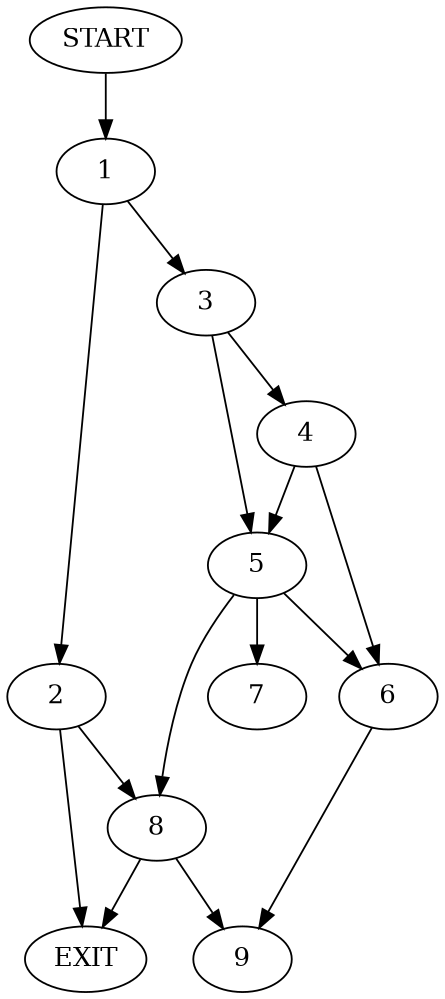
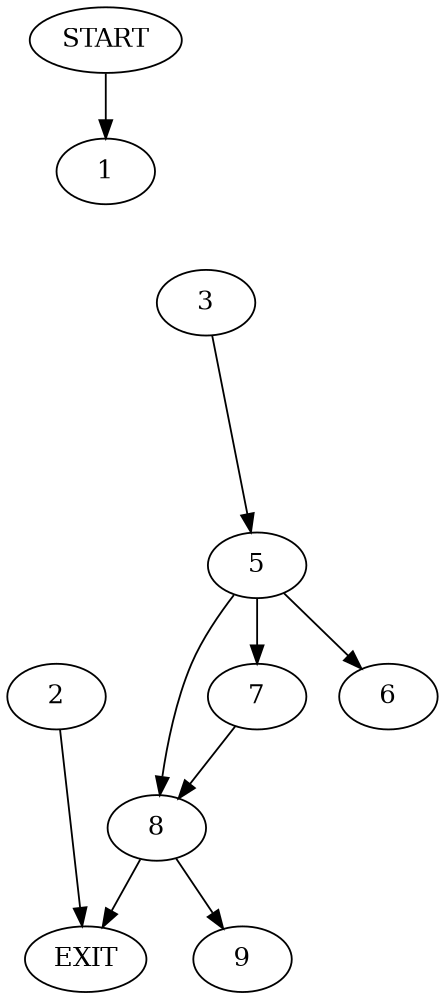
edge "1" -> "3": removed
edge "1" -> "2": removed
node "4": removed
edge "2" -> "8": now "7" -> "8"
edge "6" -> "9": removed
